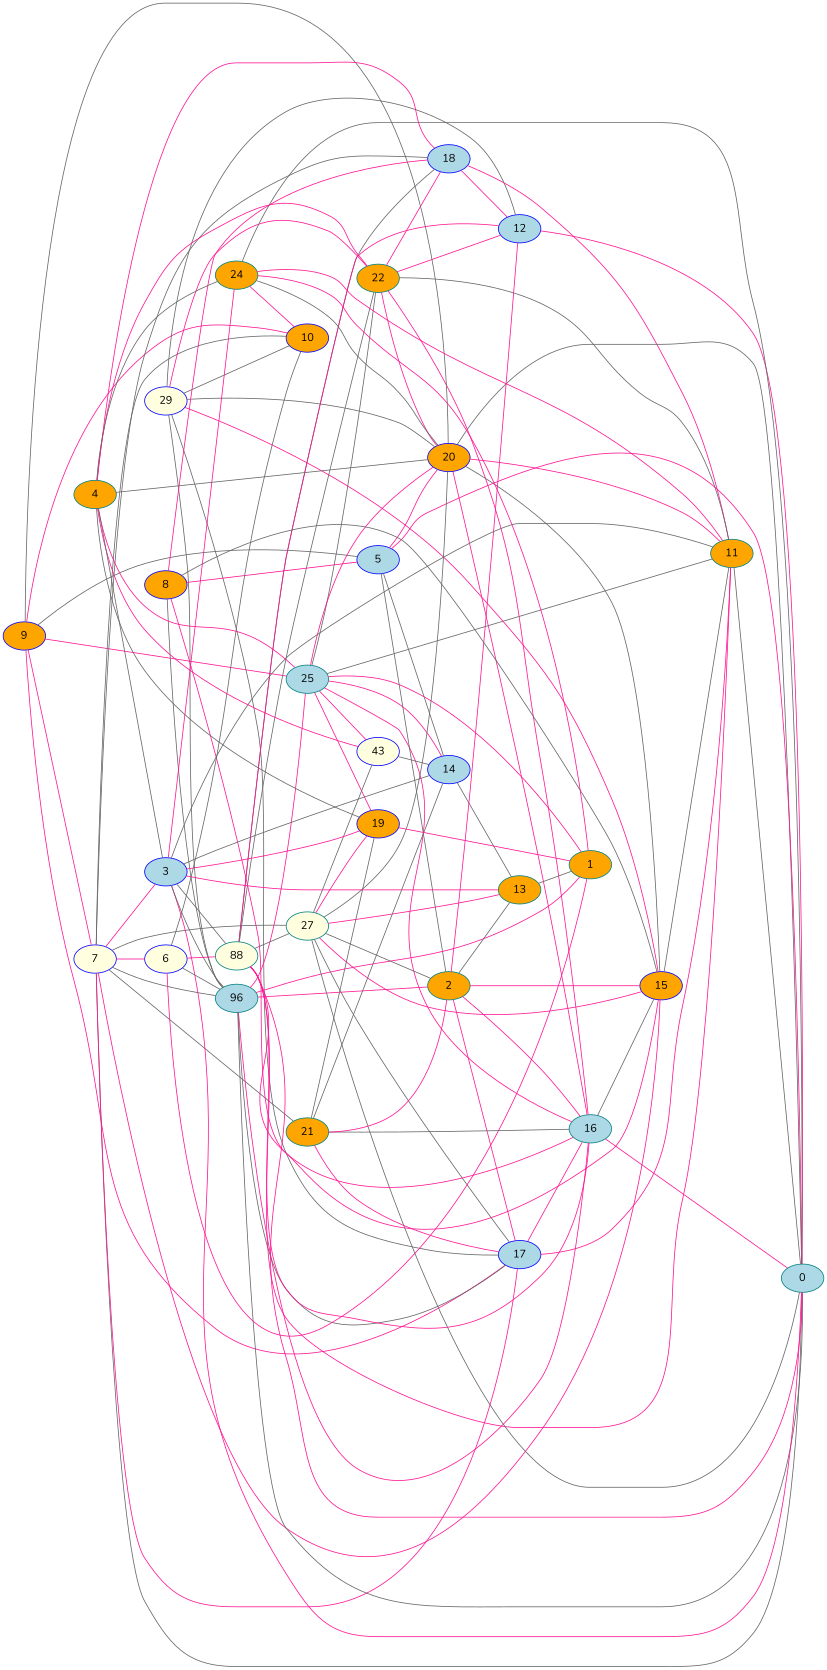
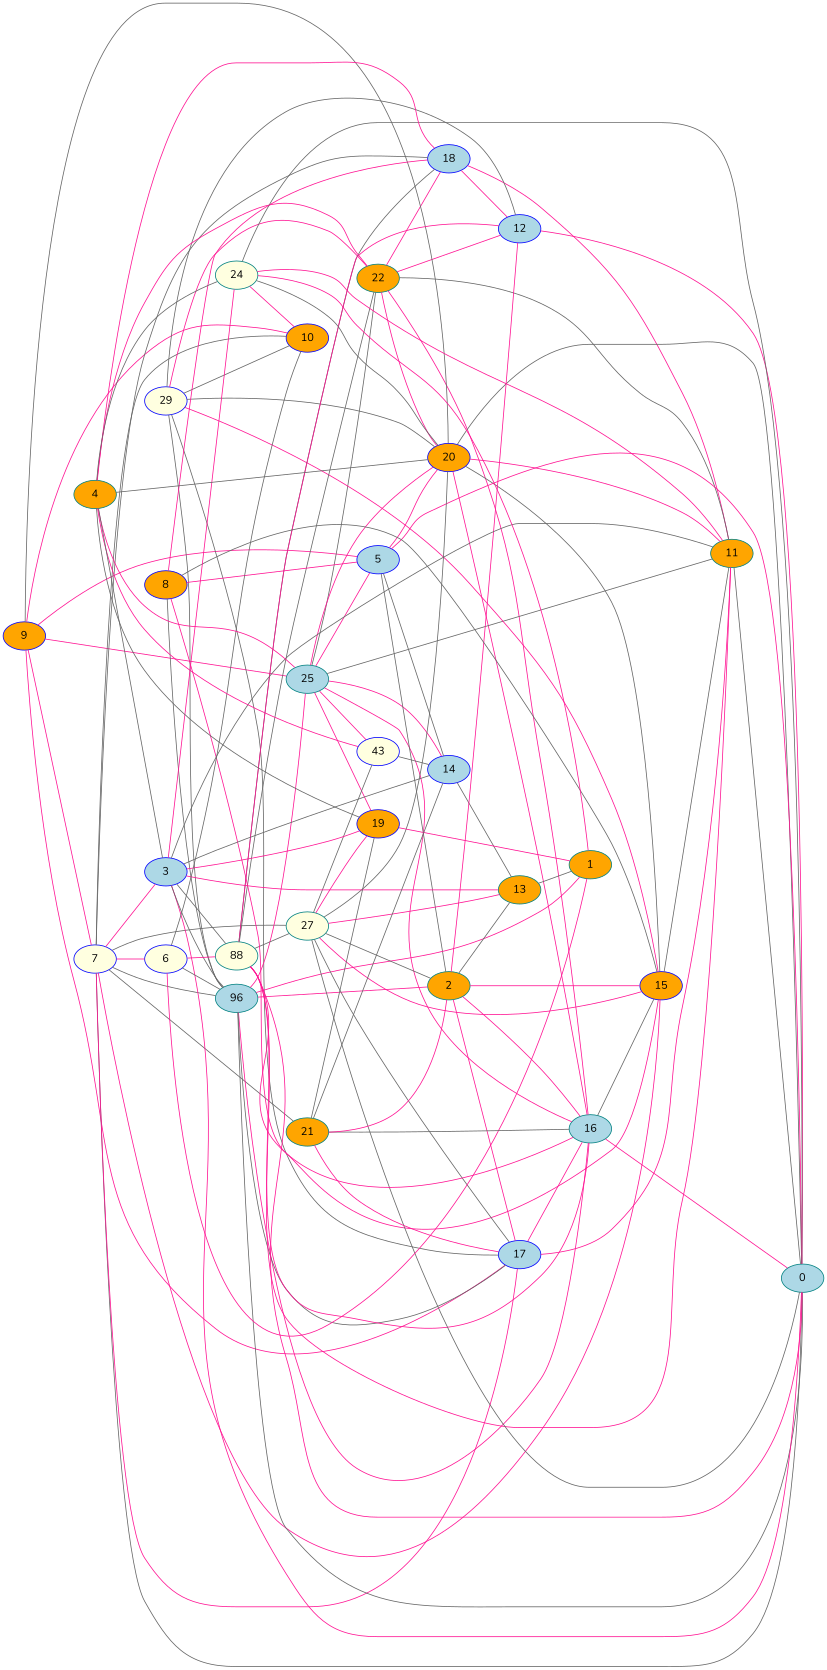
node "24": fillcolor orange -> lightyellow
edge "5" -- "9": color gray40 -> deeppink
edge "25" -- "1": now "25" -- "5"
